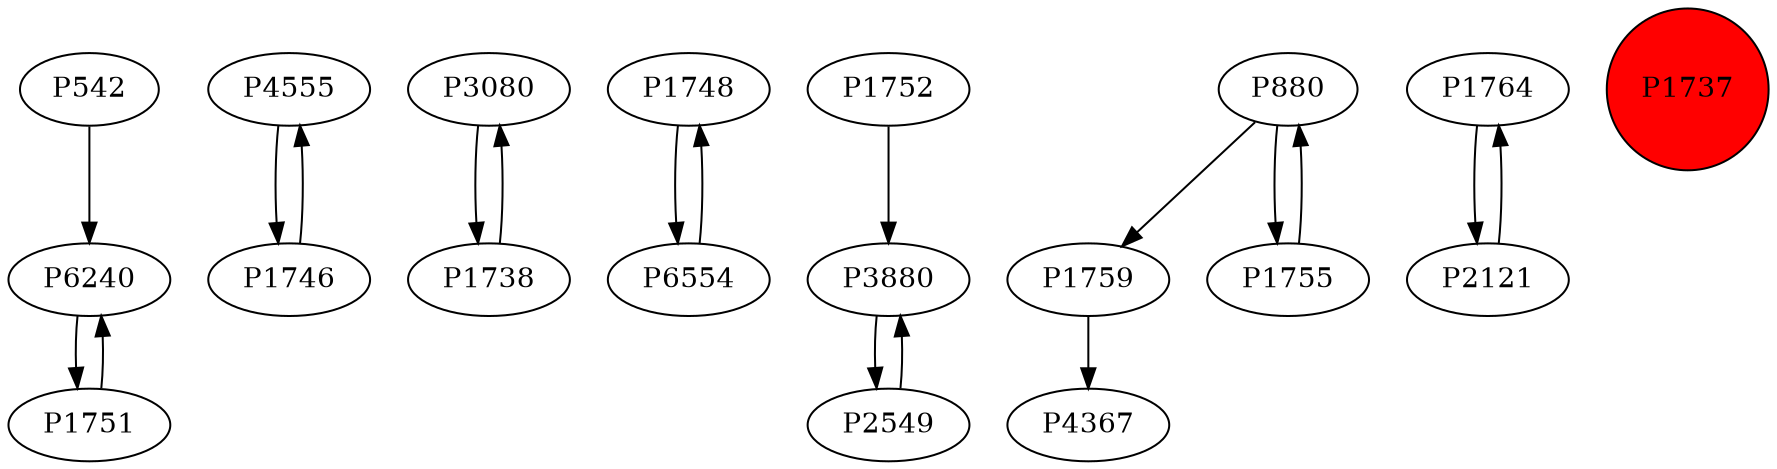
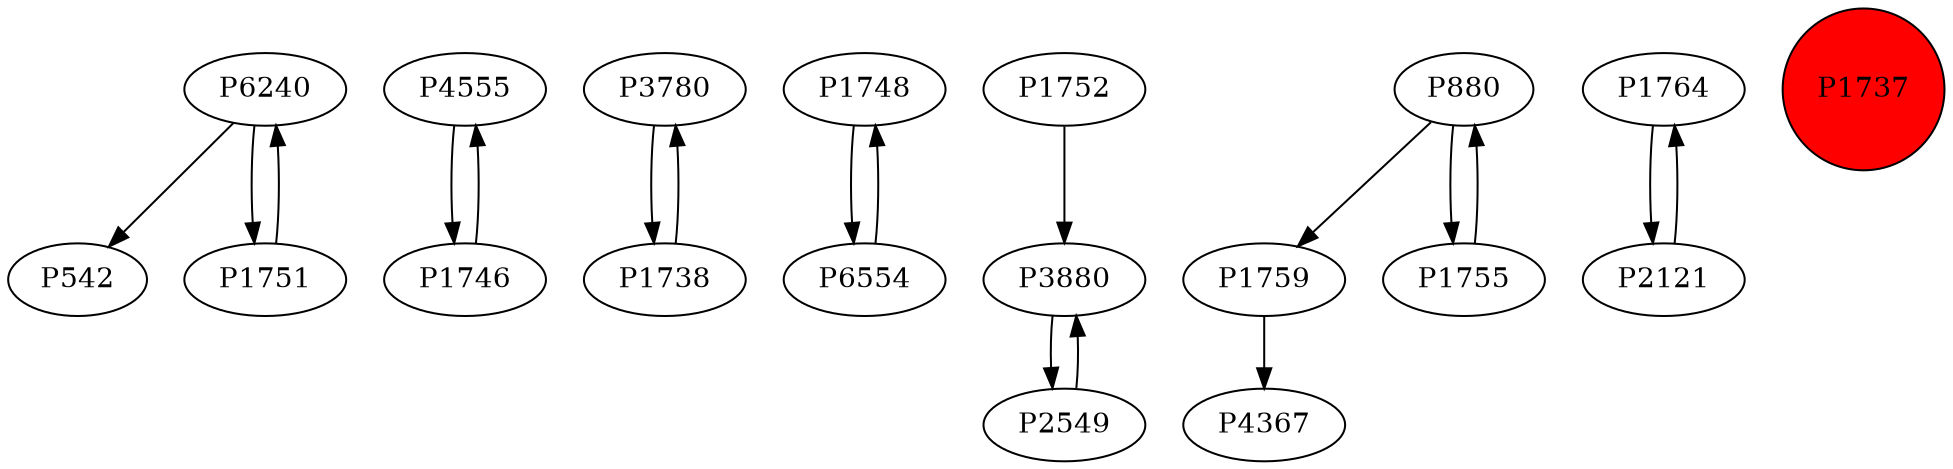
node "P3080": label "P3080" -> "P3780"
edge "P542" -> "P6240": reversed
